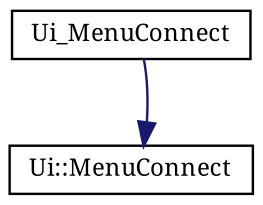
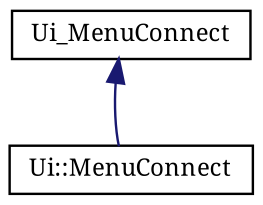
edge "Ui_MenuConnect" -> "Ui::MenuConnect": reversed
